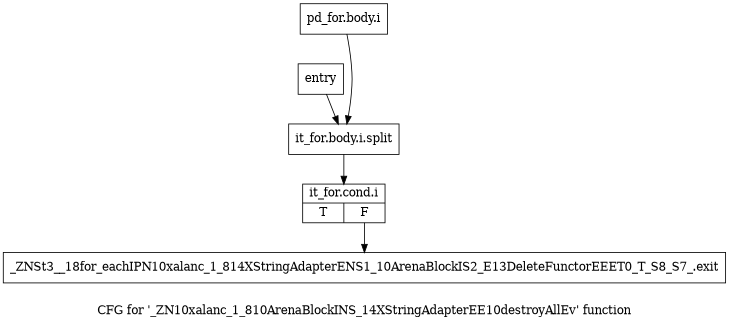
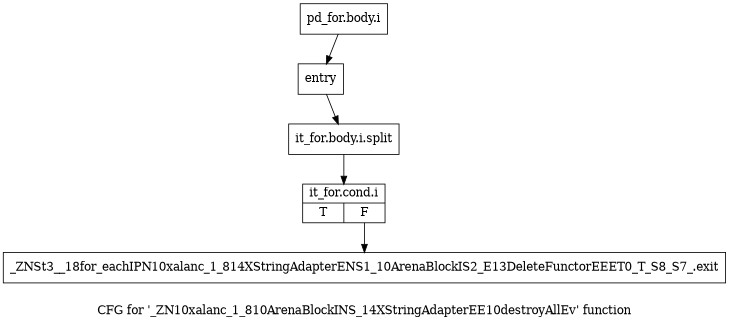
edge "pd_for.body.i" -> "it_for.body.i.split": now "pd_for.body.i" -> "entry"
